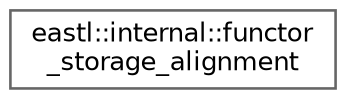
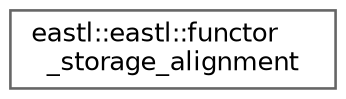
node "eastl::internal::functor _storage_alignment": label "eastl::internal::functor _storage_alignment" -> "eastl::eastl::functor _storage_alignment"
